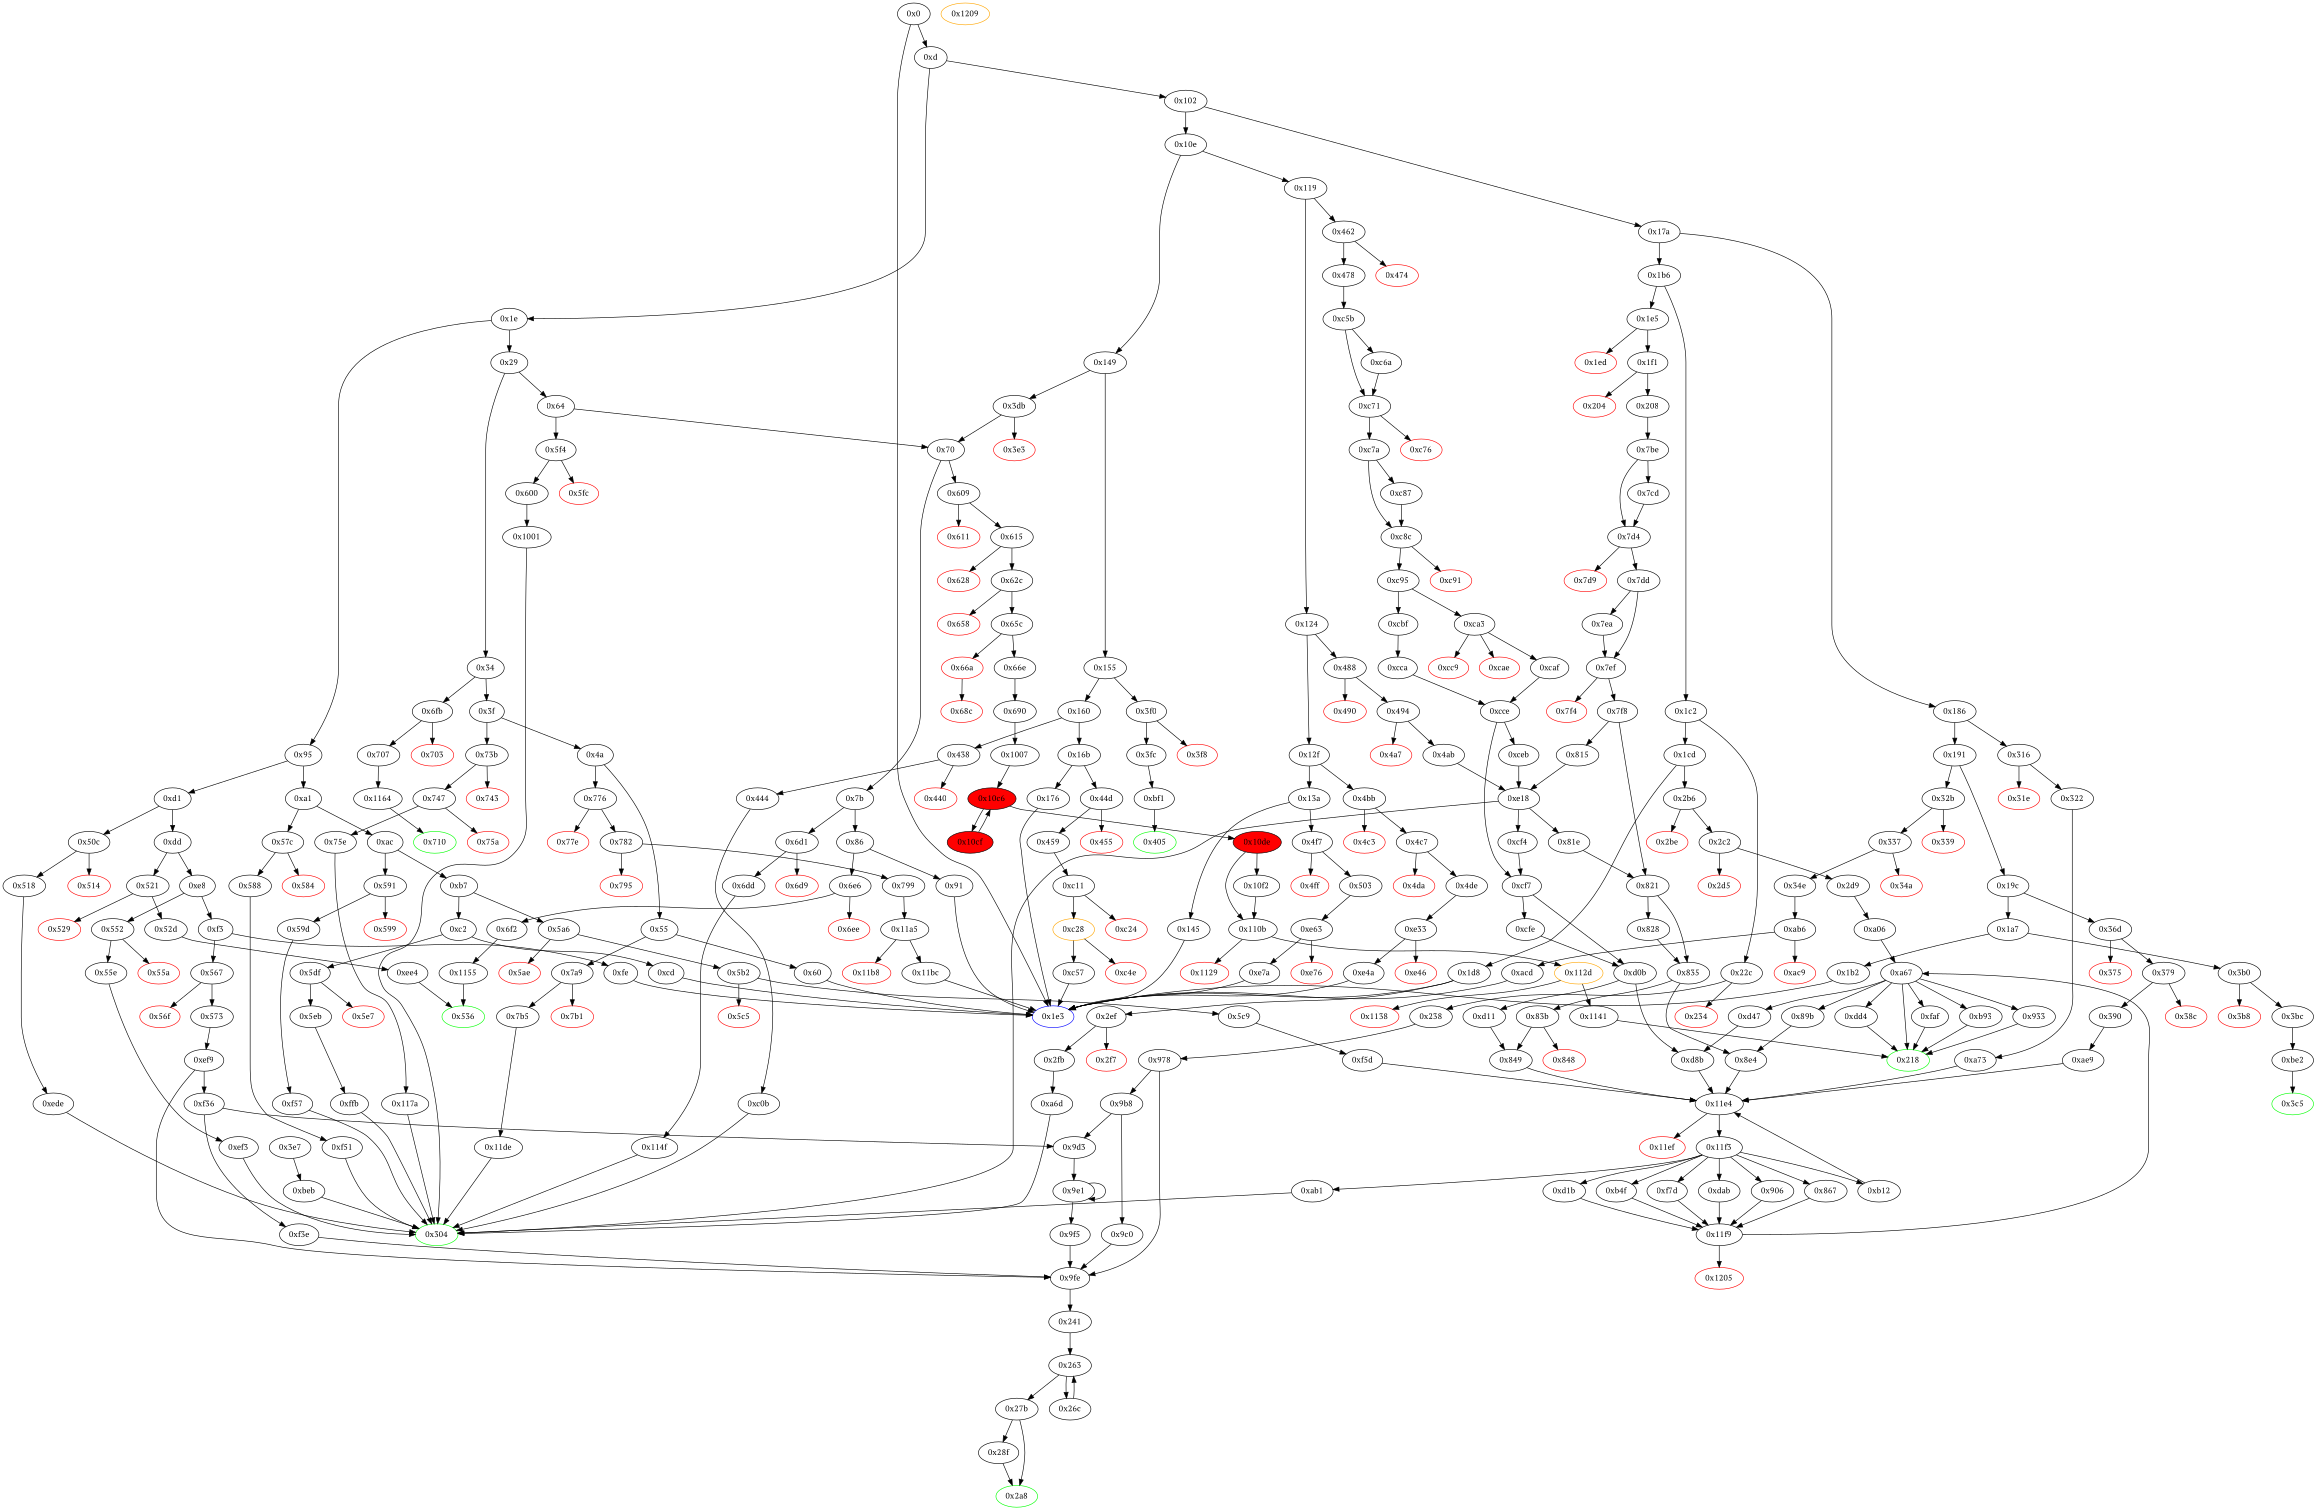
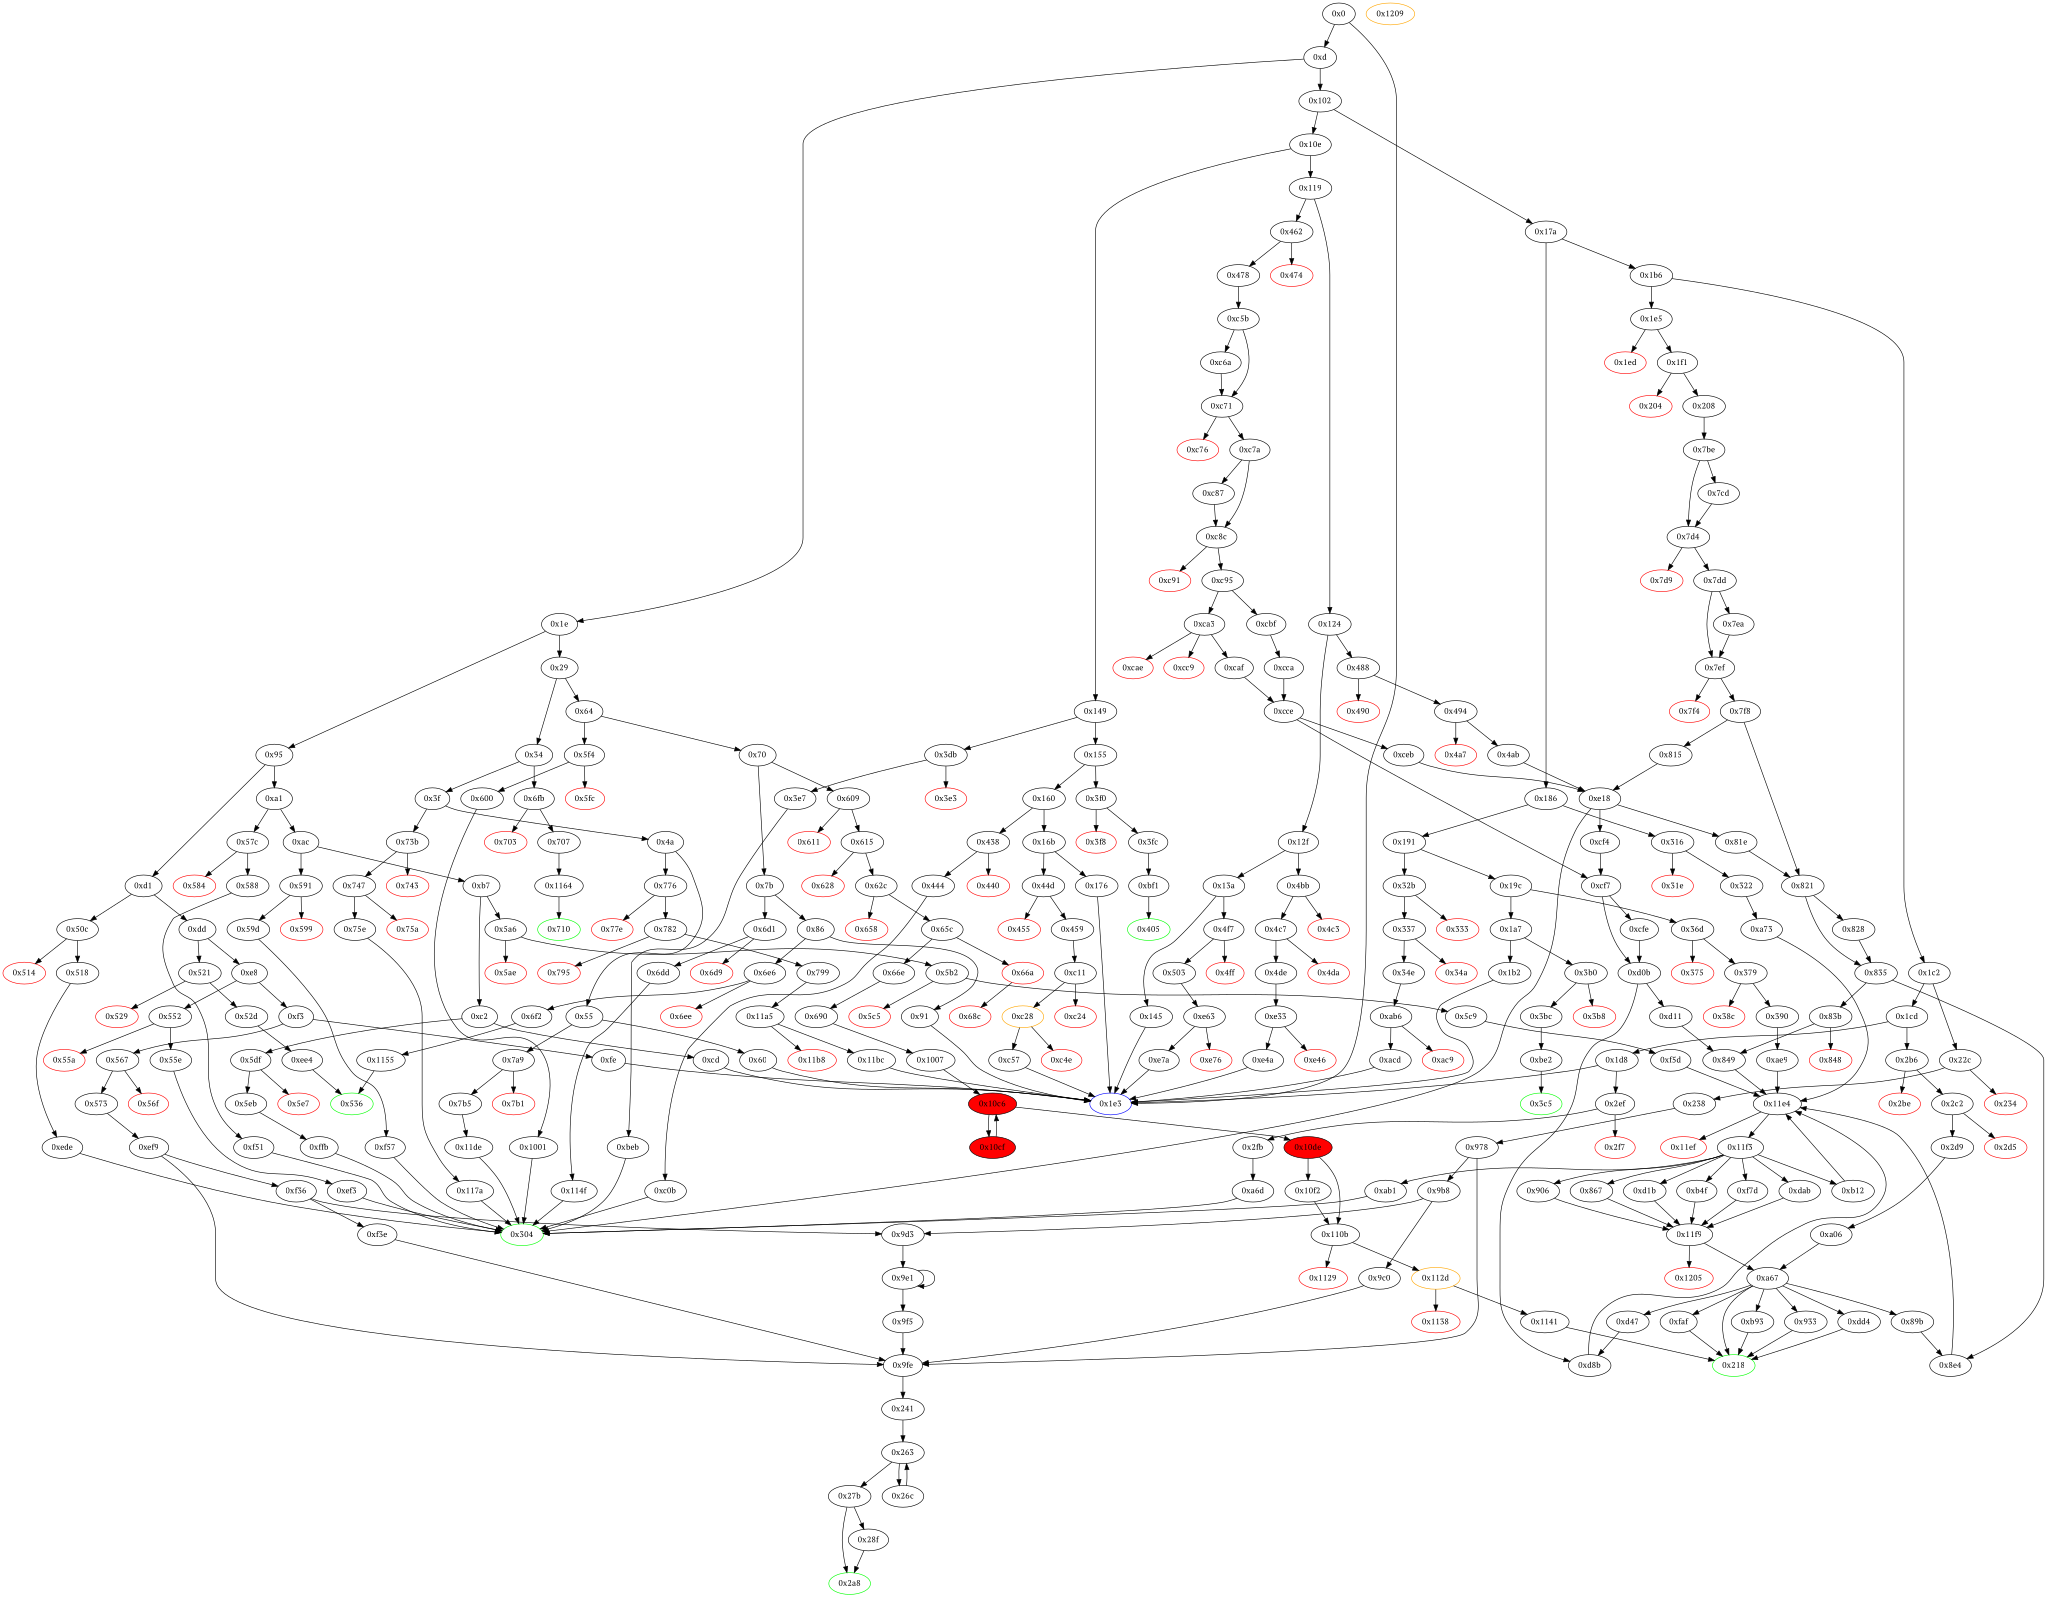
edge "0x3db" -> "0x70": now "0x3db" -> "0x3e7"
node "0x339": label "0x339" -> "0x333"
